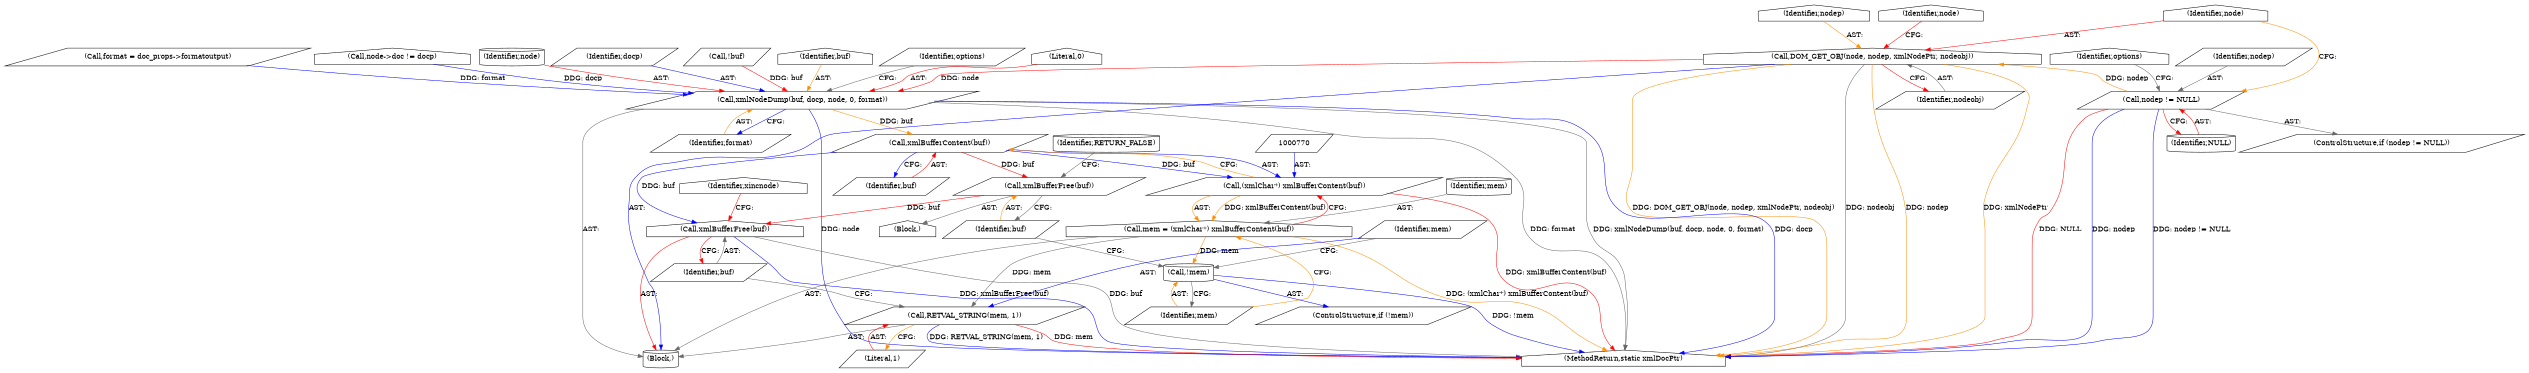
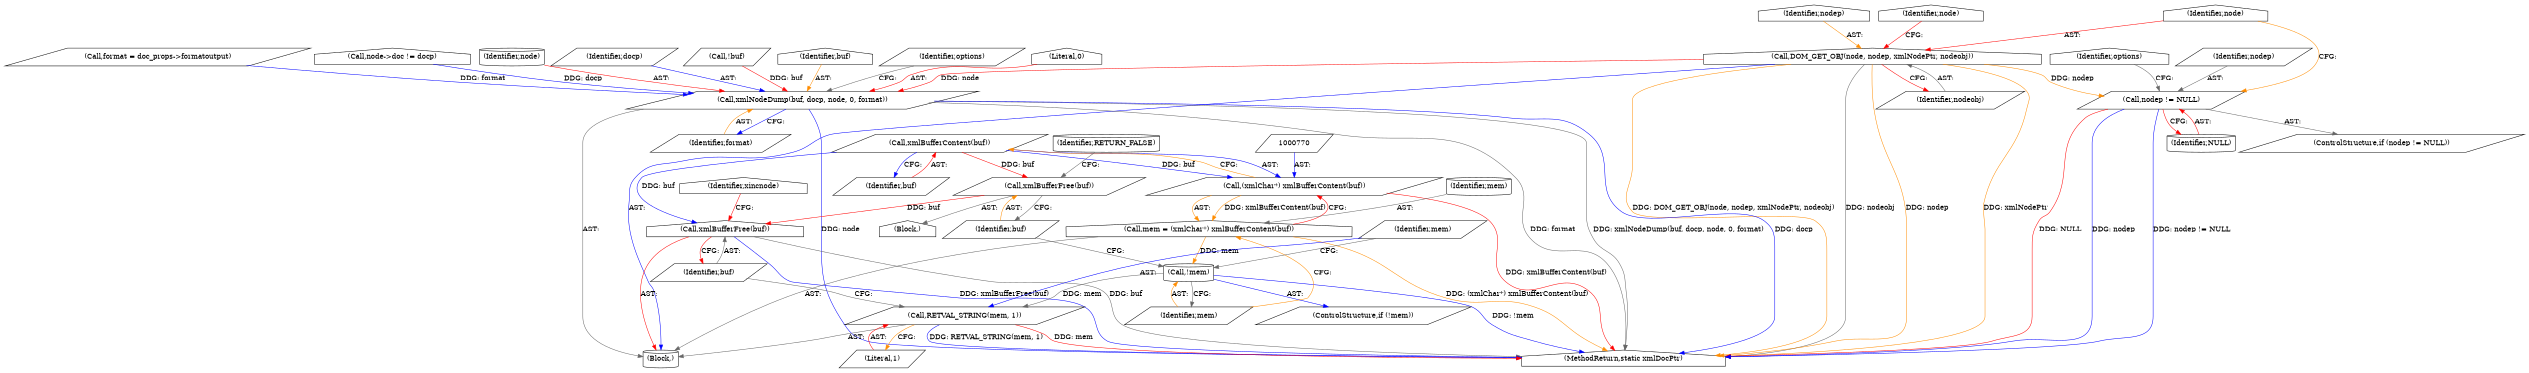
edge "(Call,nodep != NULL)" -> "(Call,DOM_GET_OBJ(node, nodep, xmlNodePtr, nodeobj))": reversed
edge "(Call,xmlNodeDump(buf, docp, node, 0, format))" -> "(Call,xmlBufferContent(buf))": removed, label "DDG: buf"
edge "(Call,mem = (xmlChar*) xmlBufferContent(buf))" -> "(Call,RETVAL_STRING(mem, 1))": now "(Call,!mem)" -> "(Call,RETVAL_STRING(mem, 1))"
